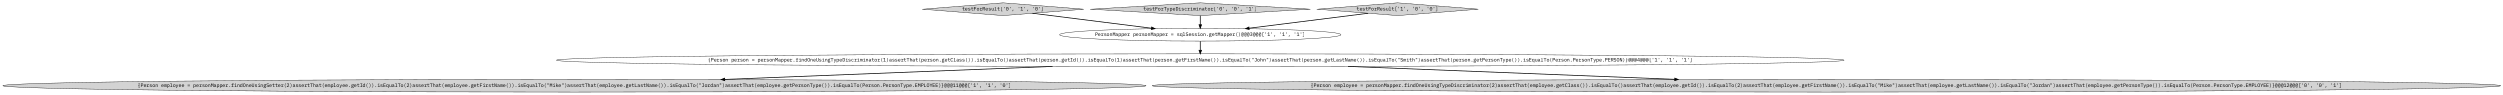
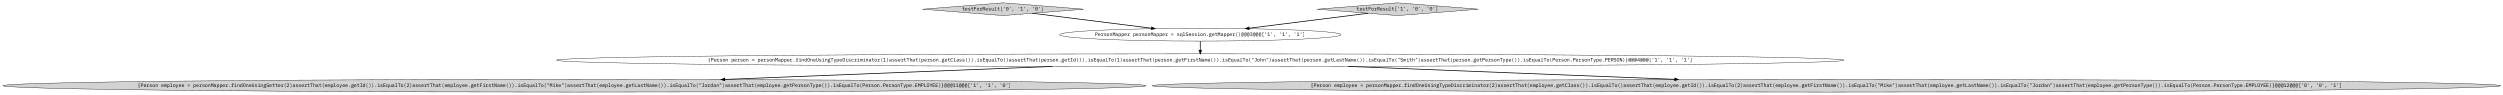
node "testForTypeDiscriminator['0', '0', '1']": removed
